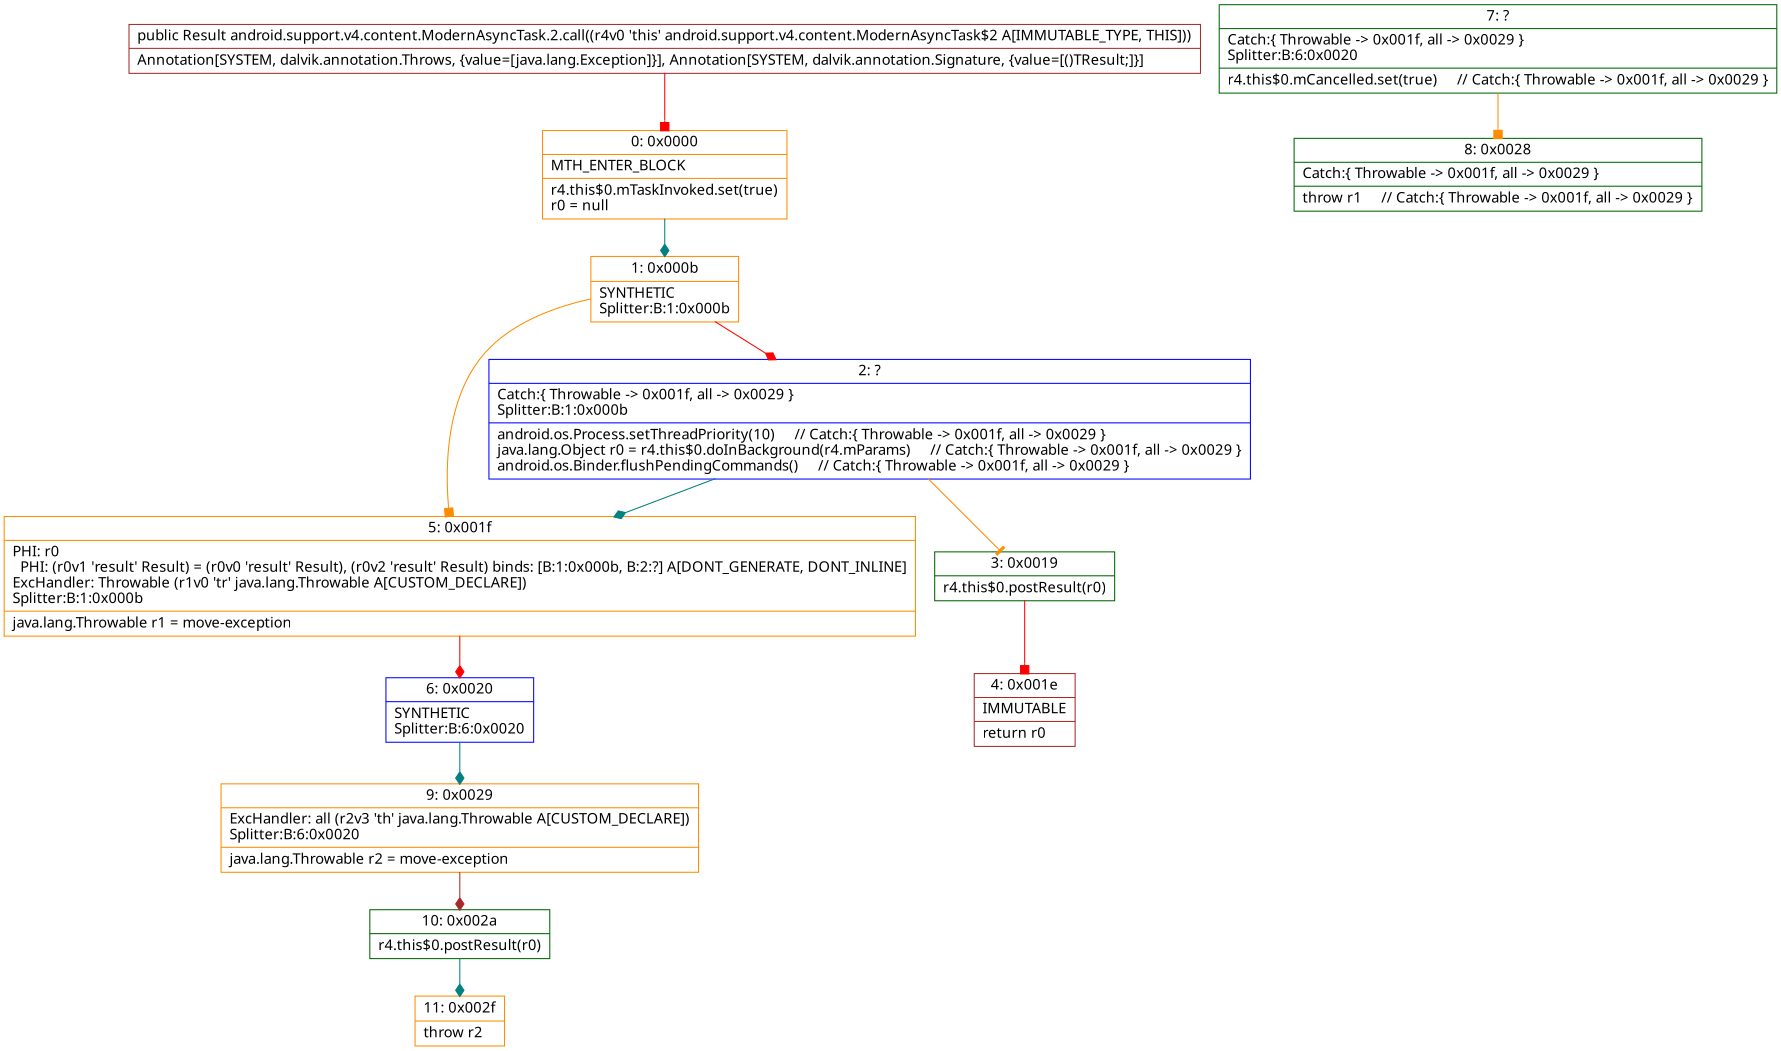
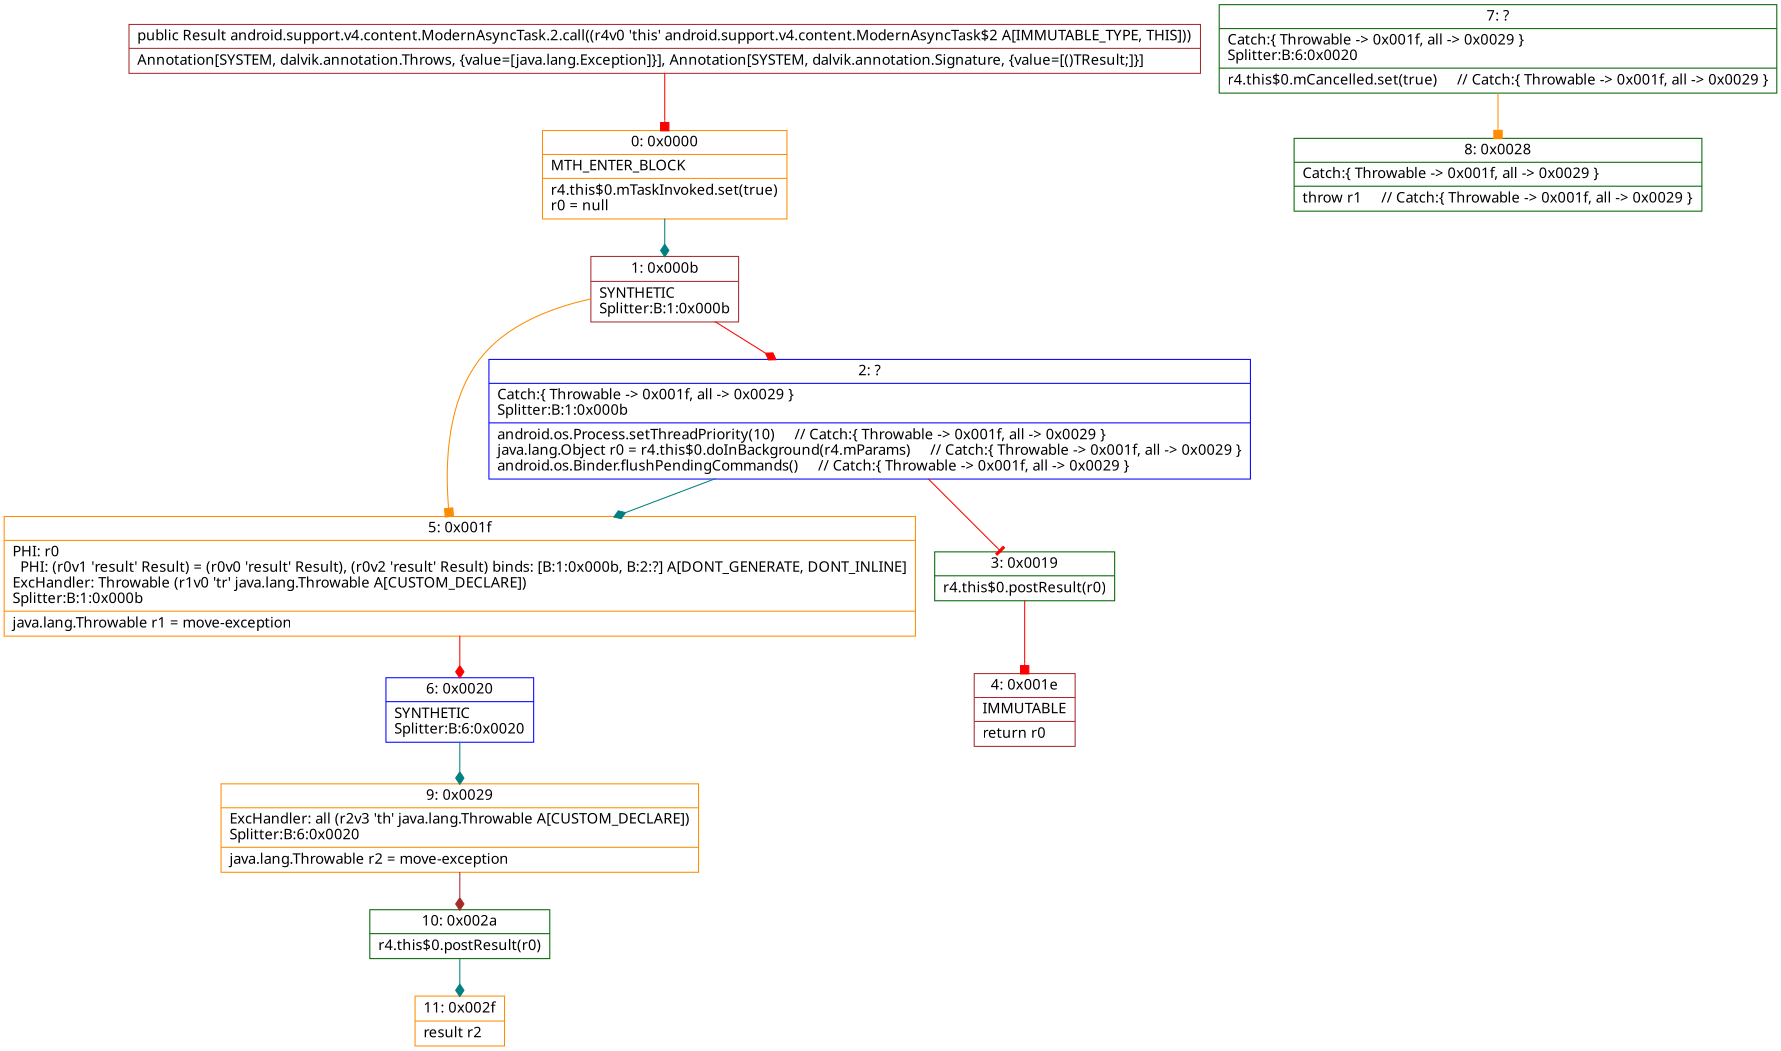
node "1: 0x000b": color darkorange -> brown
edge "2: ?" -> "3: 0x0019": color darkorange -> red
node "11: 0x002f": text "throw r2" -> "result r2"
